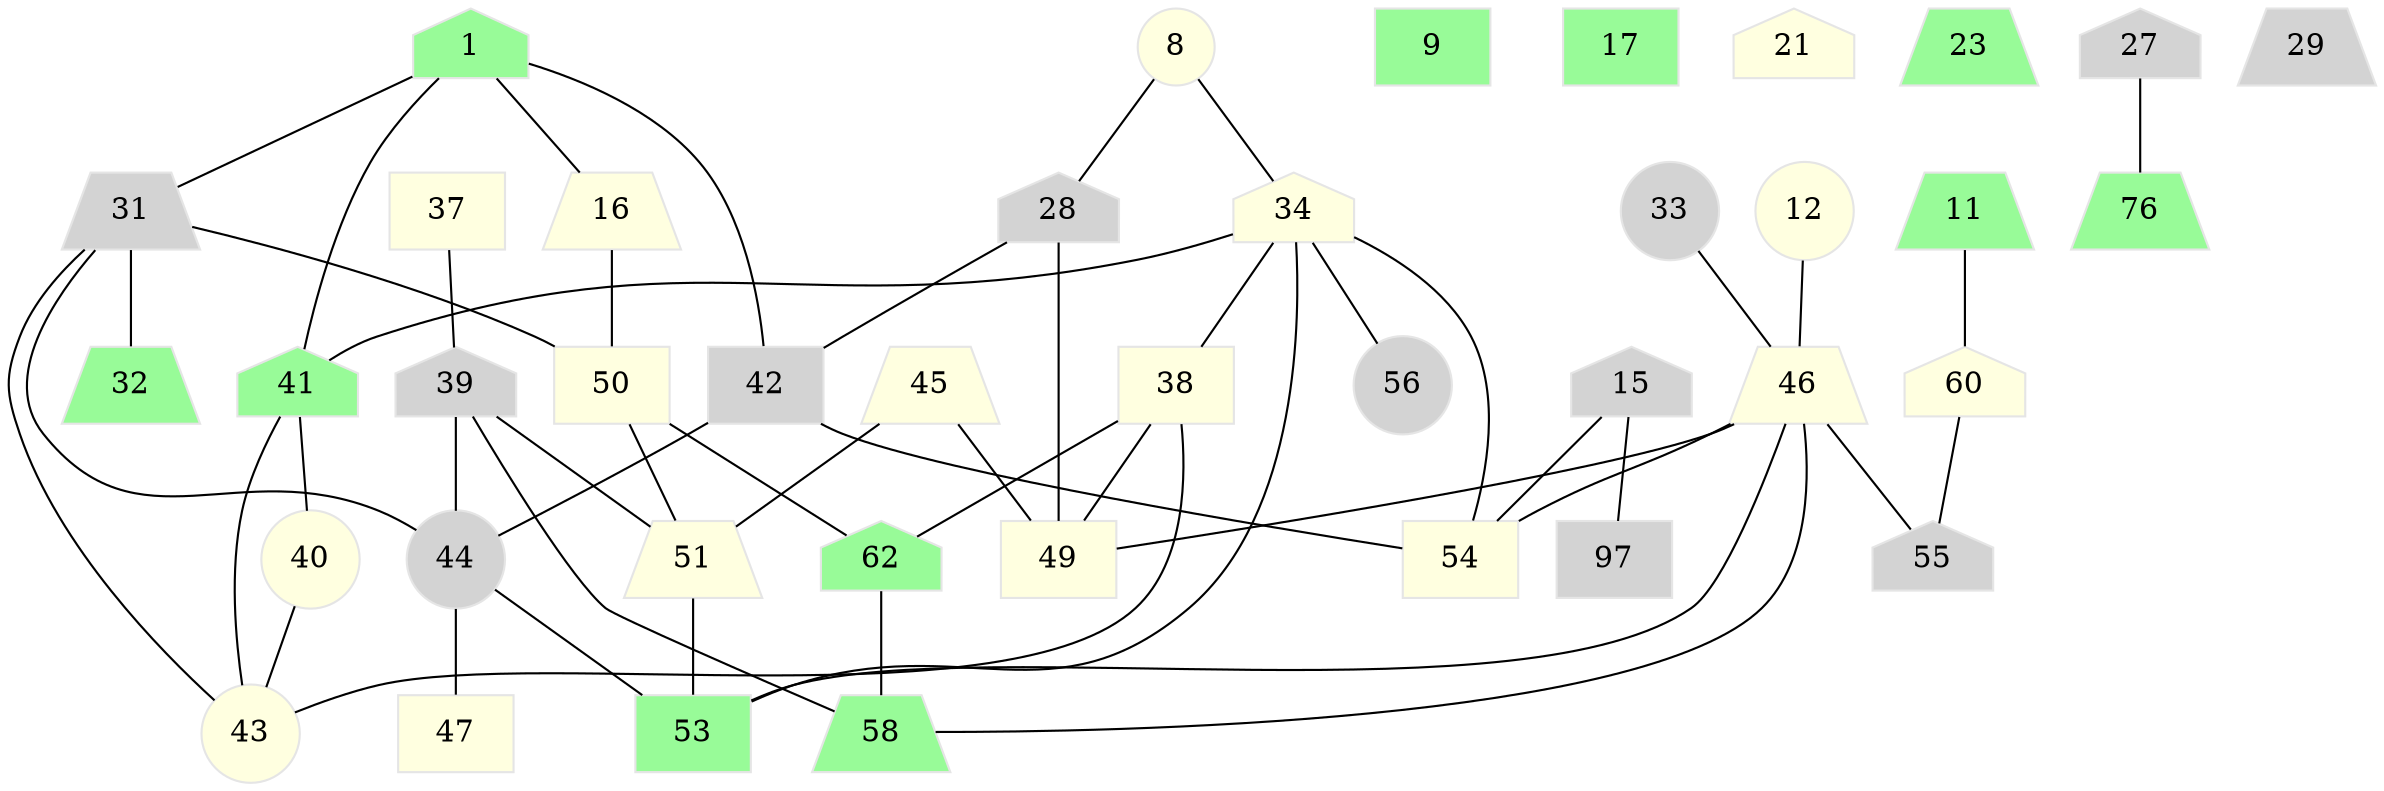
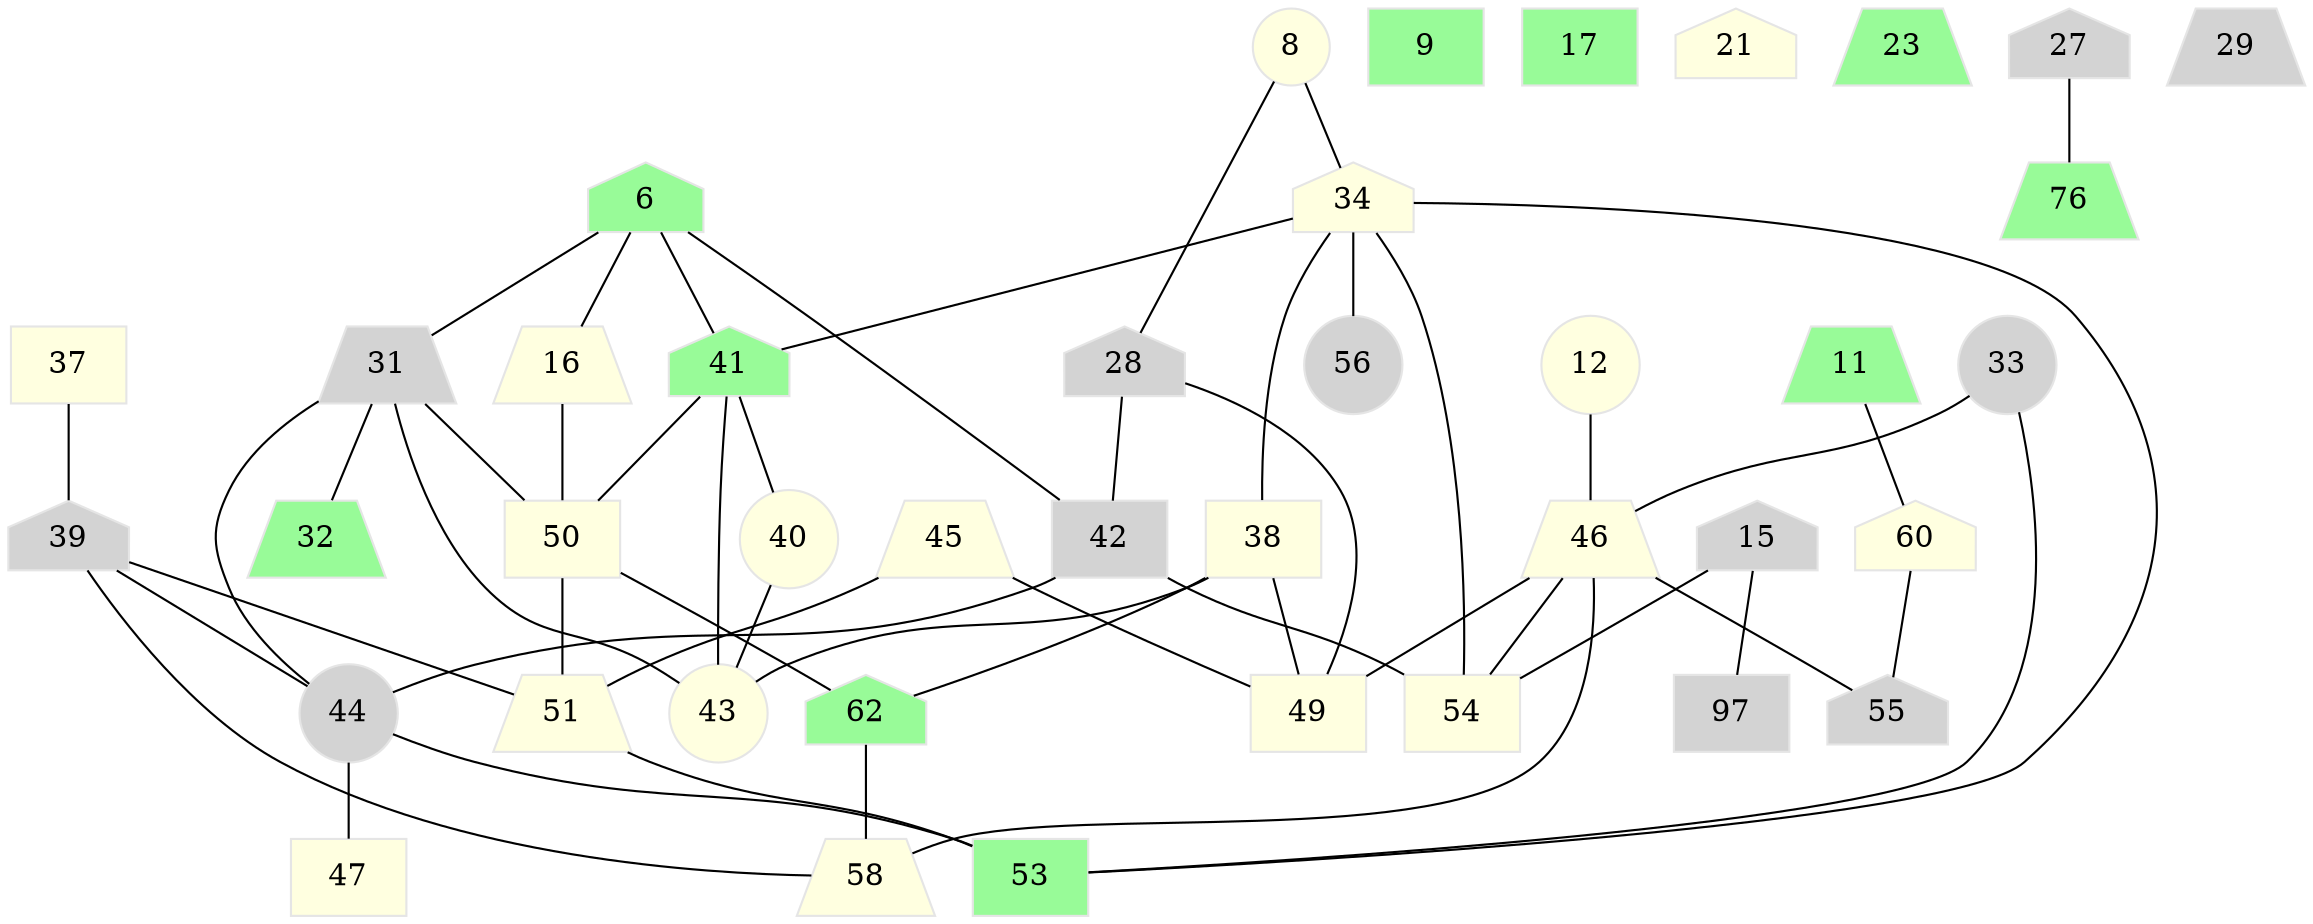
node "1": label "1" -> "6"
edge "41" -- "50": added
edge "46" -- "53": now "33" -- "53"
node "58": fillcolor palegreen -> lightyellow
